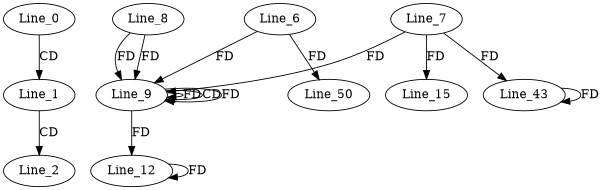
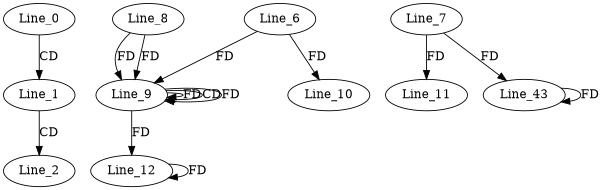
edge "Line_7" -> "Line_9": removed, label "FD"
node "Line_50": label "Line_50" -> "Line_10"
node "Line_15": label "Line_15" -> "Line_11"
